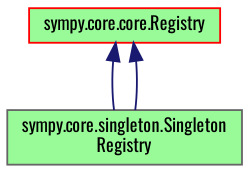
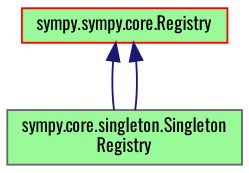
node "sympy.core.core.Registry": label "sympy.core.core.Registry" -> "sympy.sympy.core.Registry"
